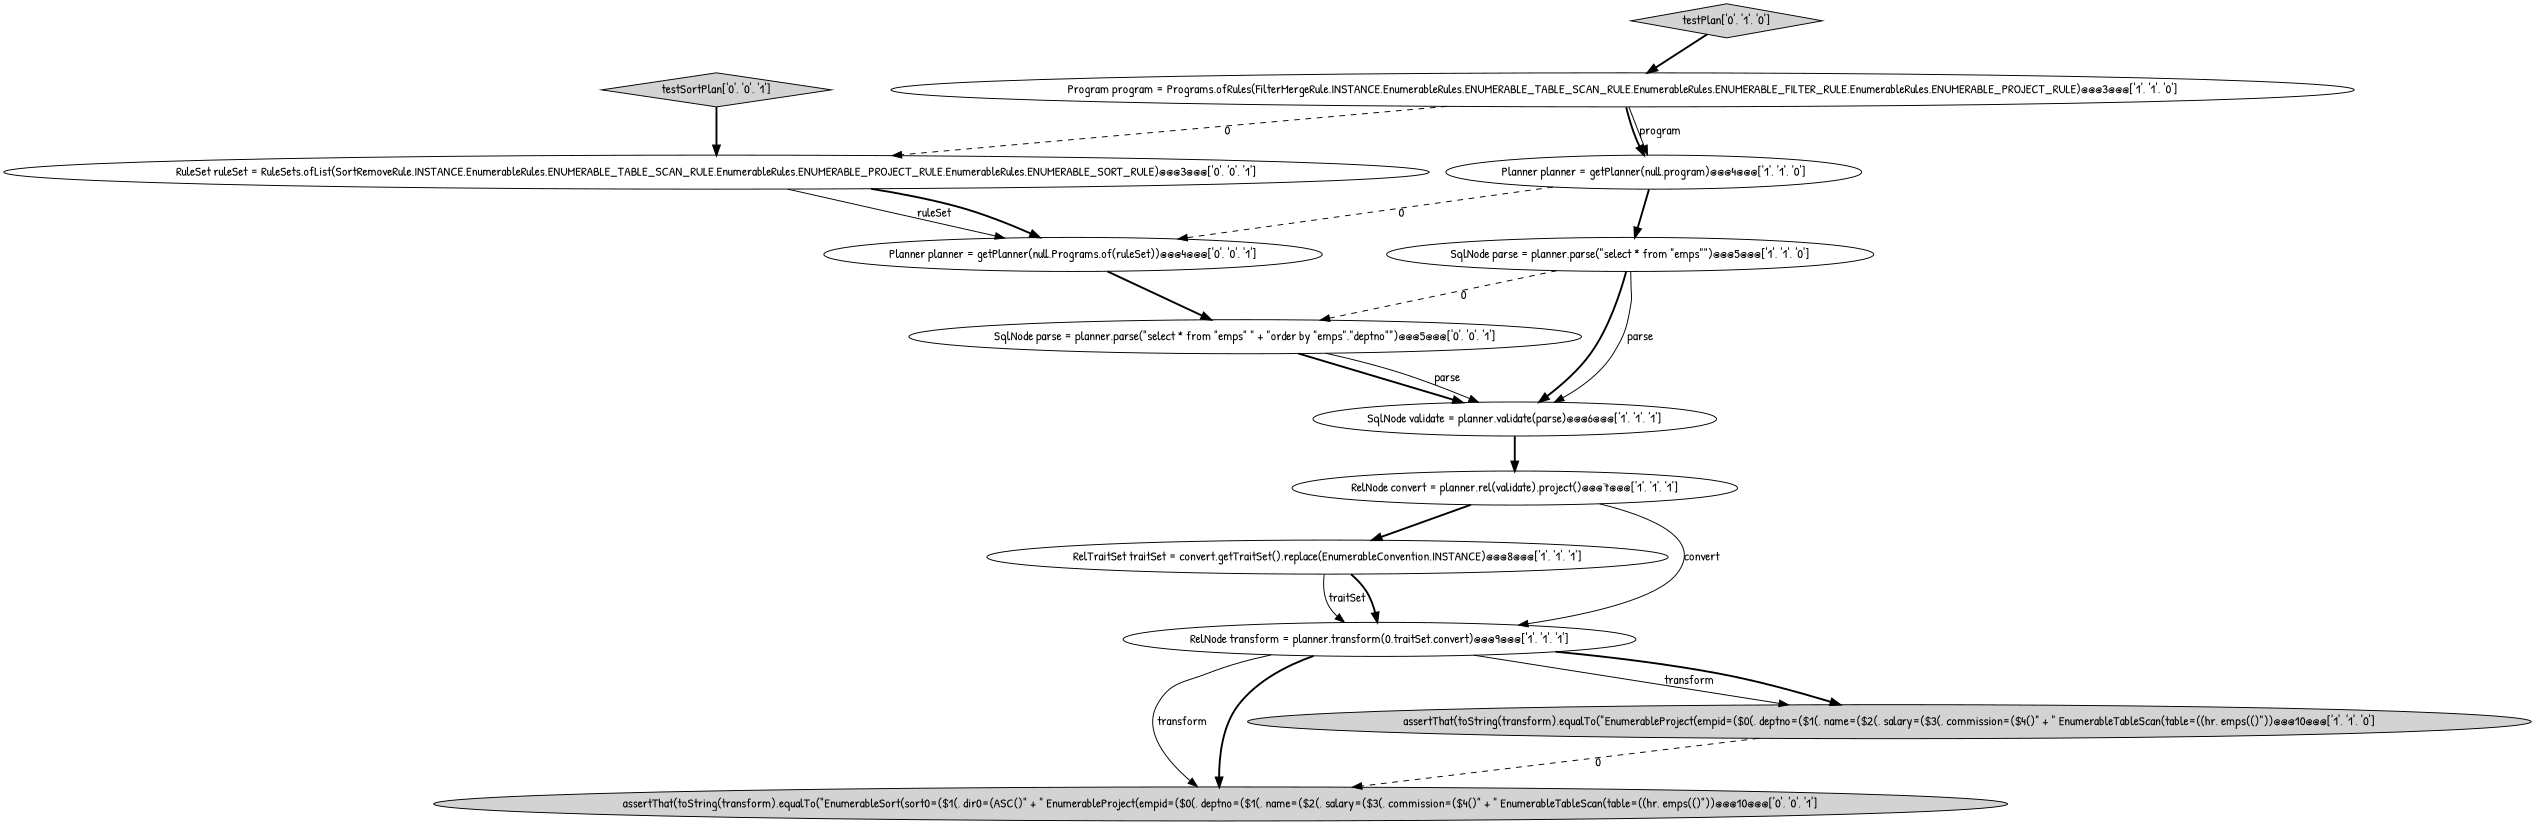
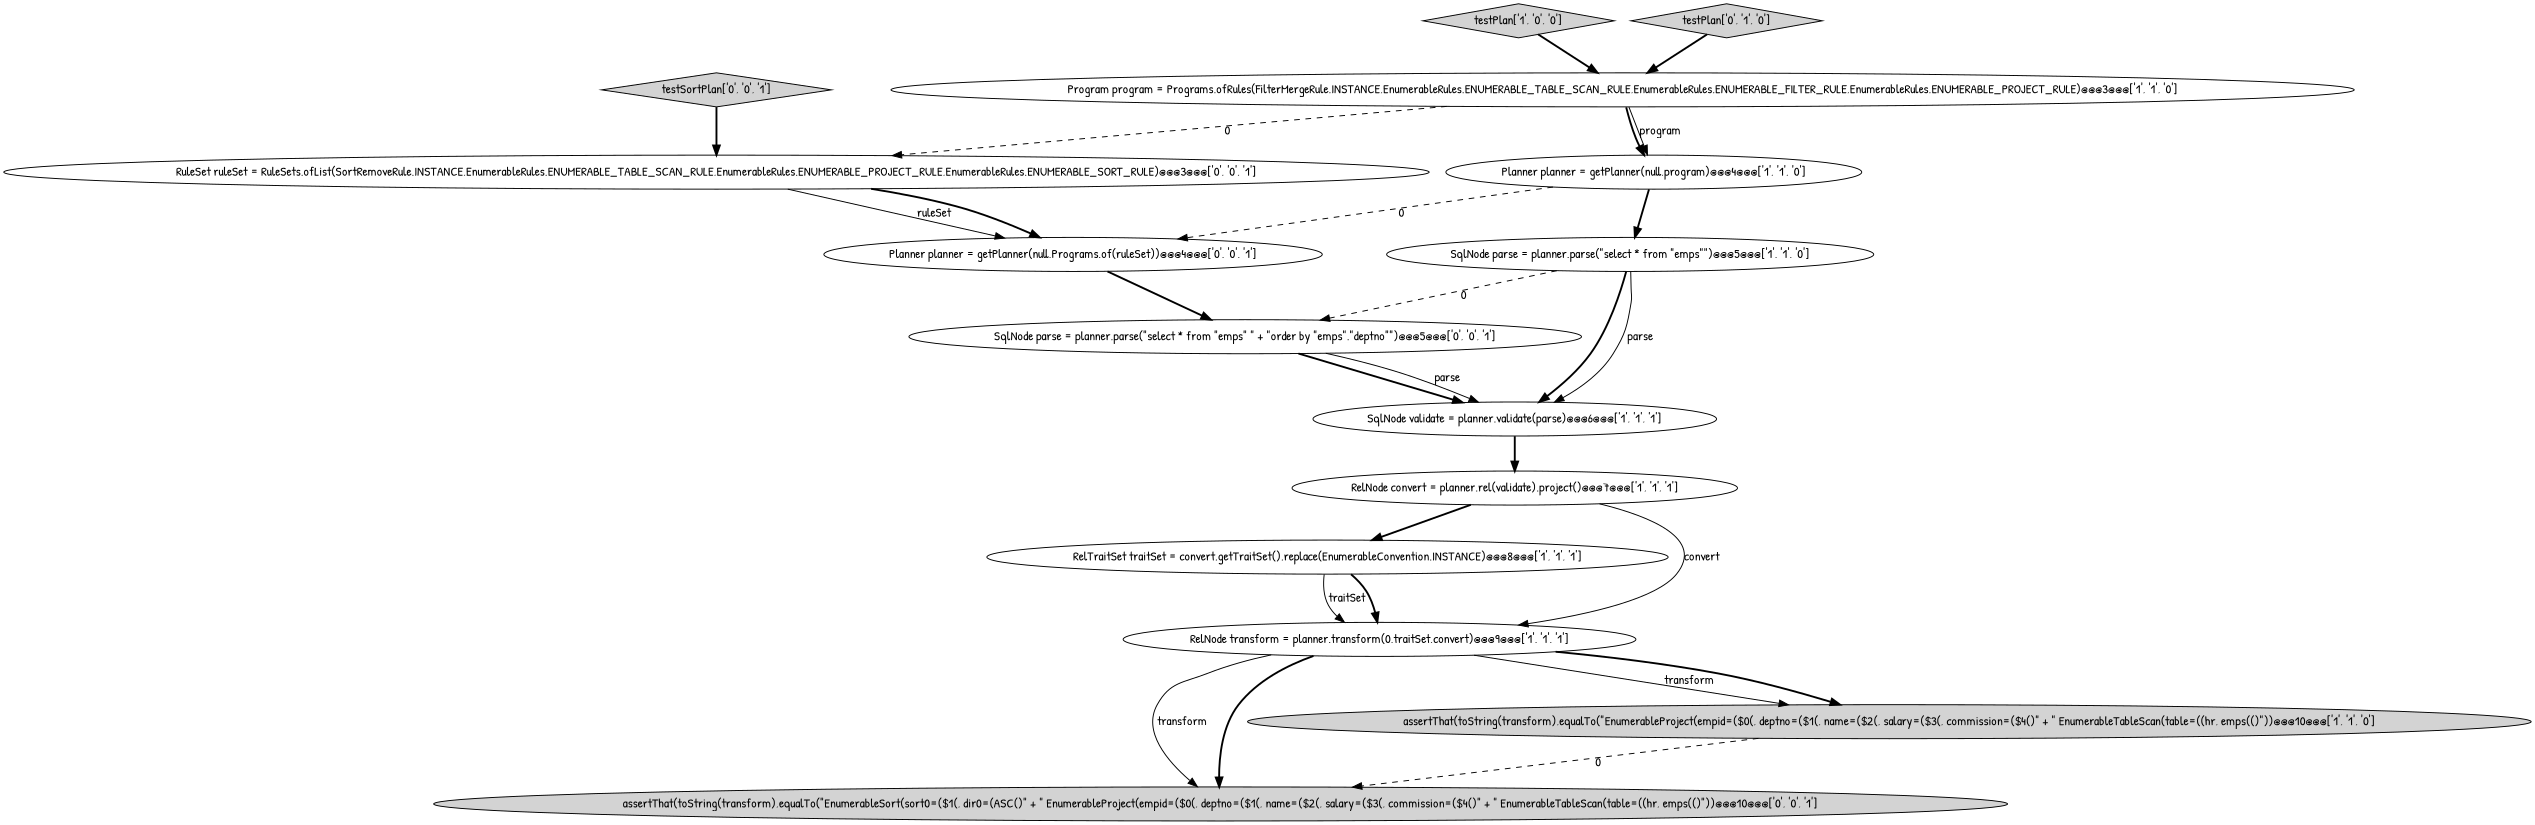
node "testPlan['1', '0', '0']": added
